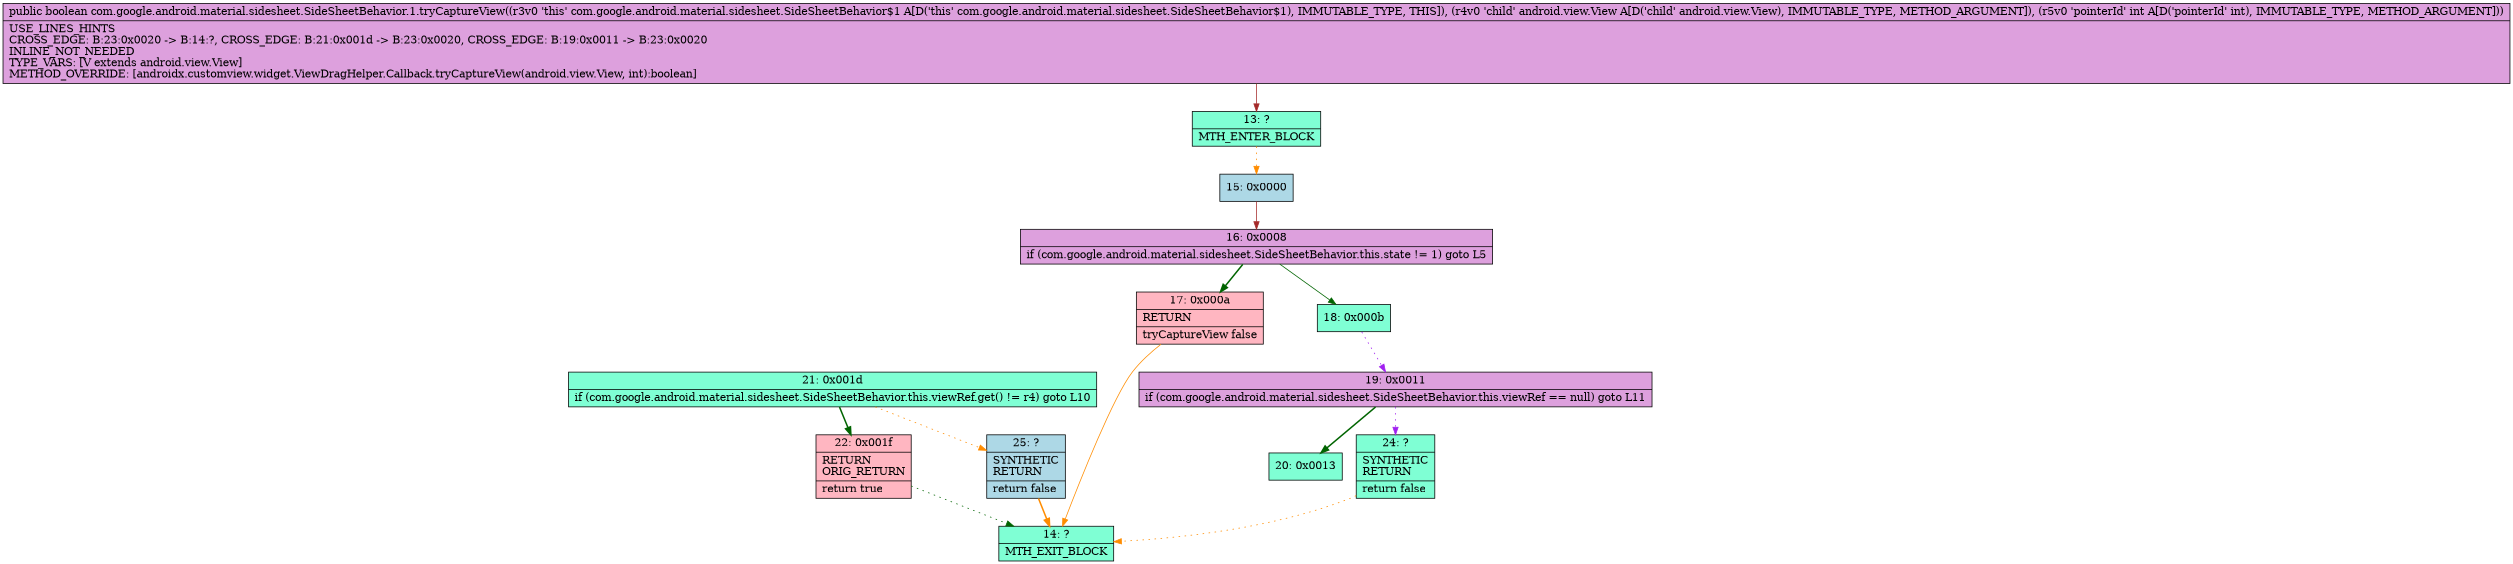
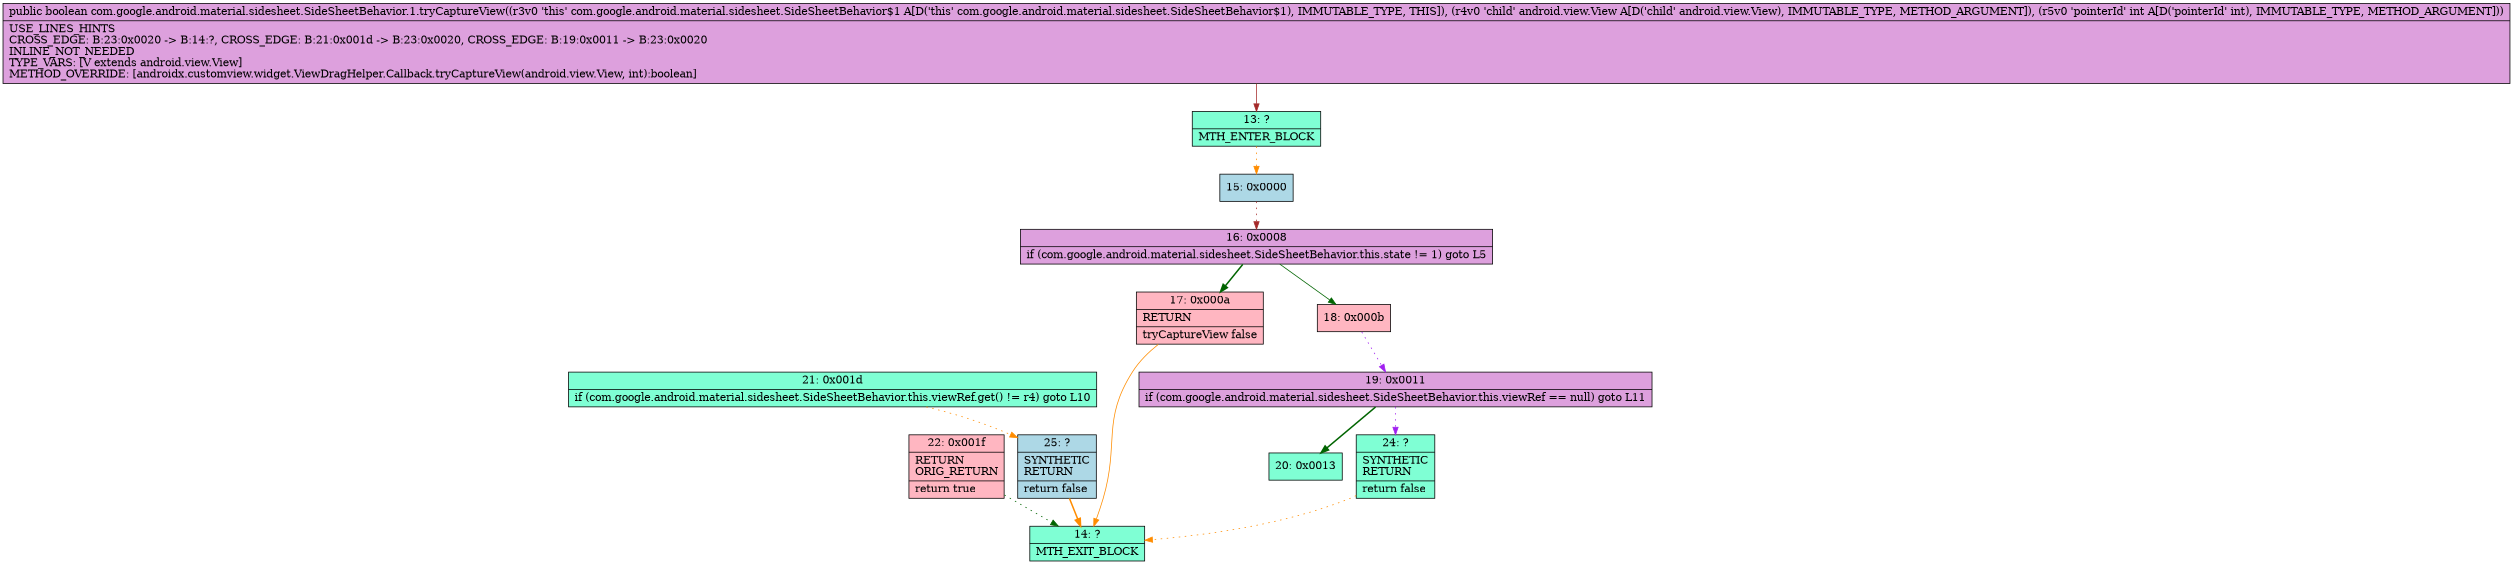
edge "15: 0x0000" -> "16: 0x0008": style solid -> dotted
node "18: 0x000b": fillcolor aquamarine -> lightpink
edge "21: 0x001d" -> "22: 0x001f": removed
